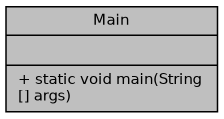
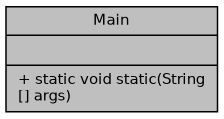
node "Main": text "+ static void main(String" -> "+ static void static(String"
